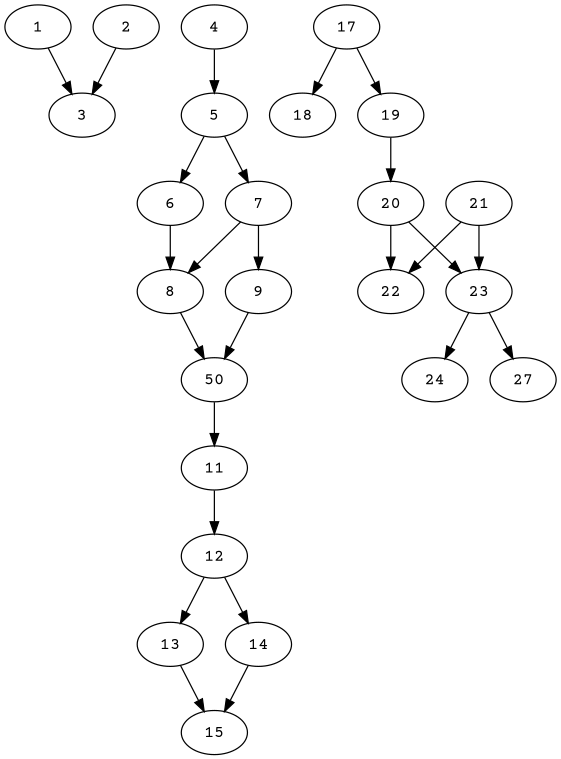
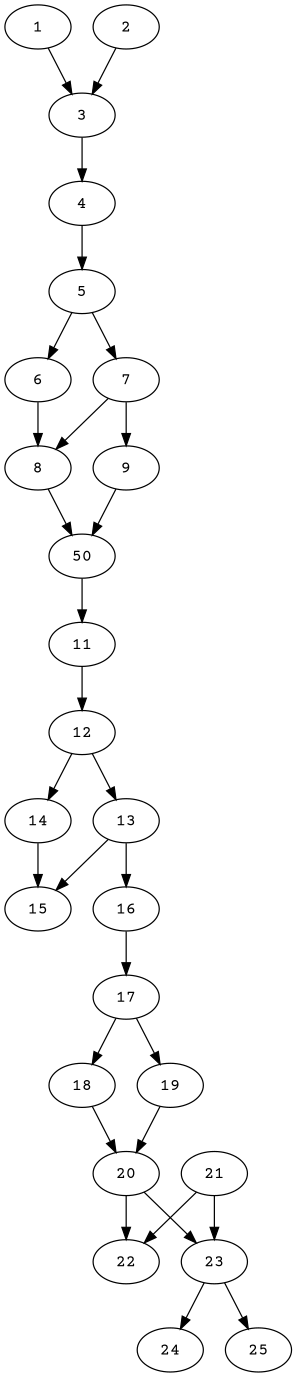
edge "3" -> "4": added
node "27": label "27" -> "25"
node "16": added
edge "18" -> "20": added
